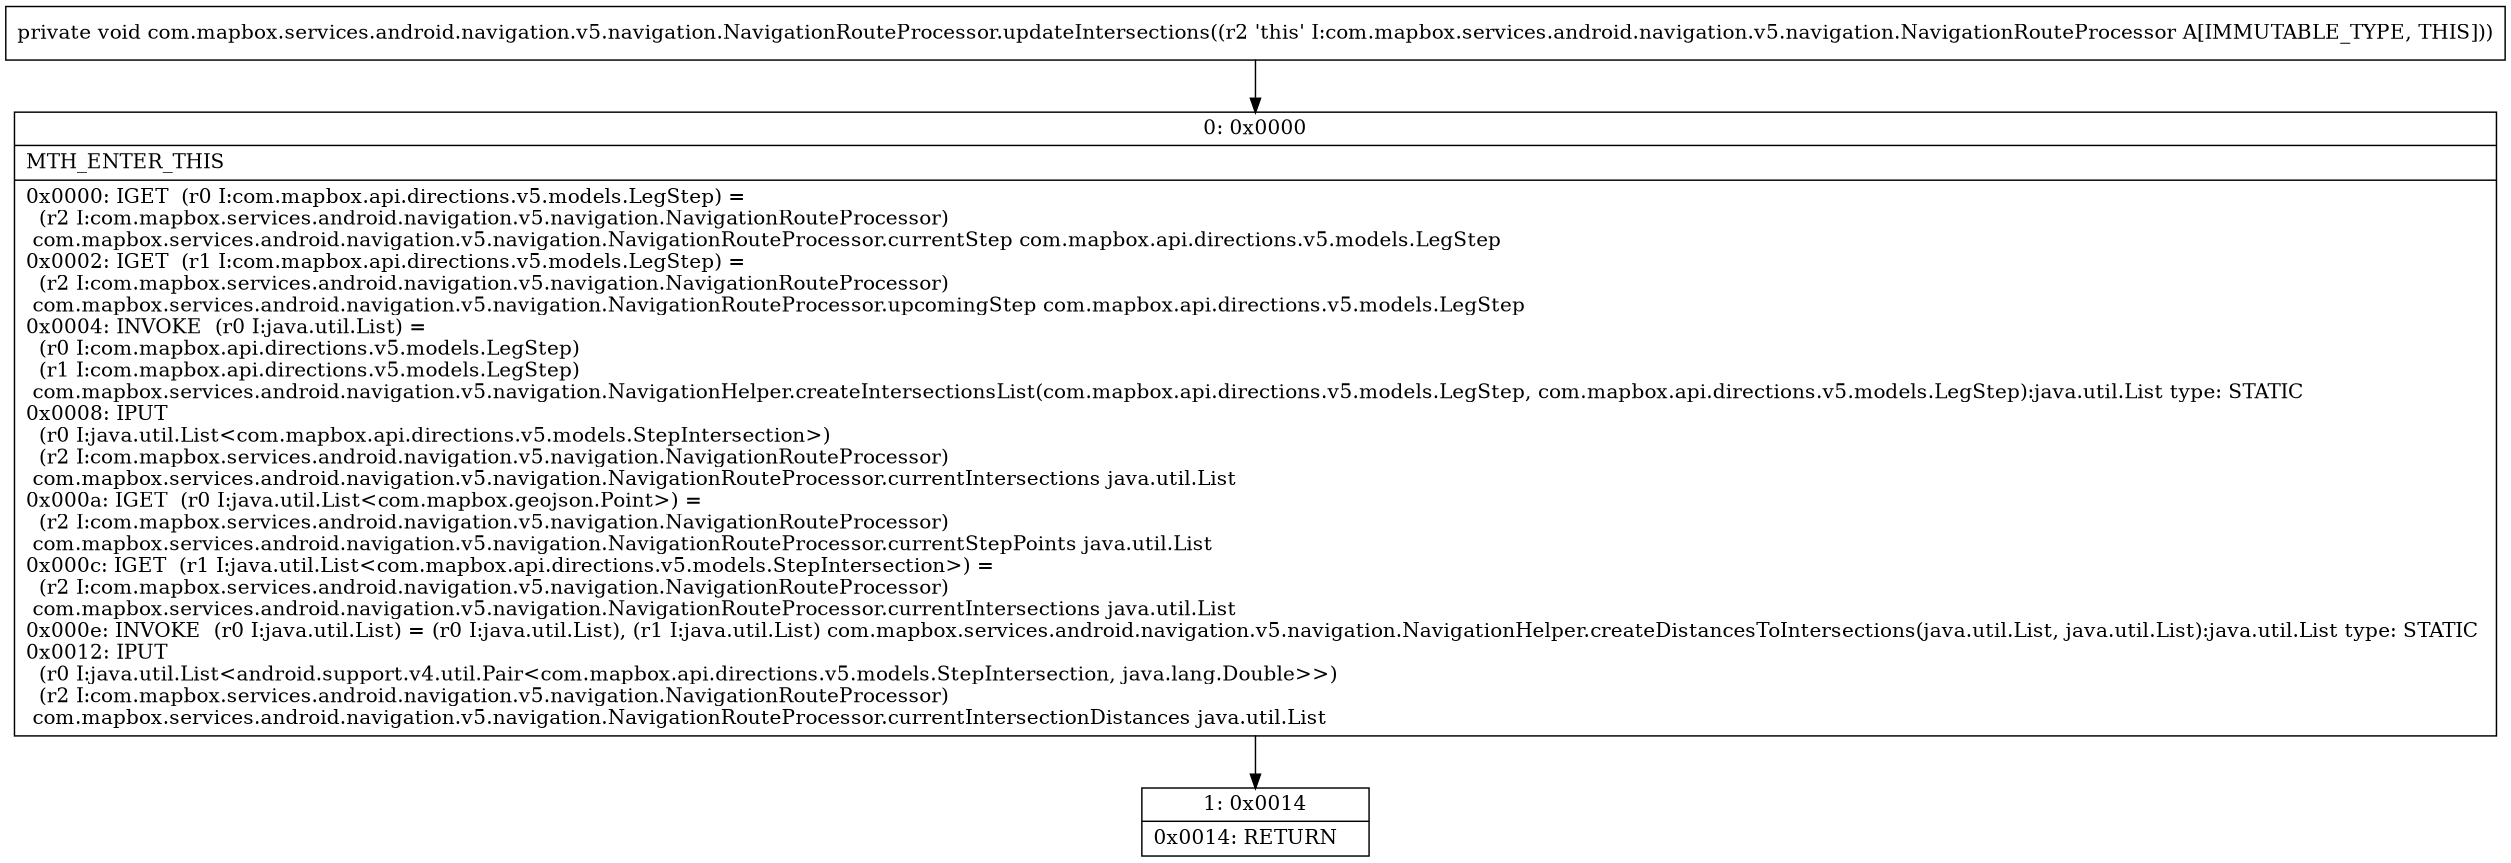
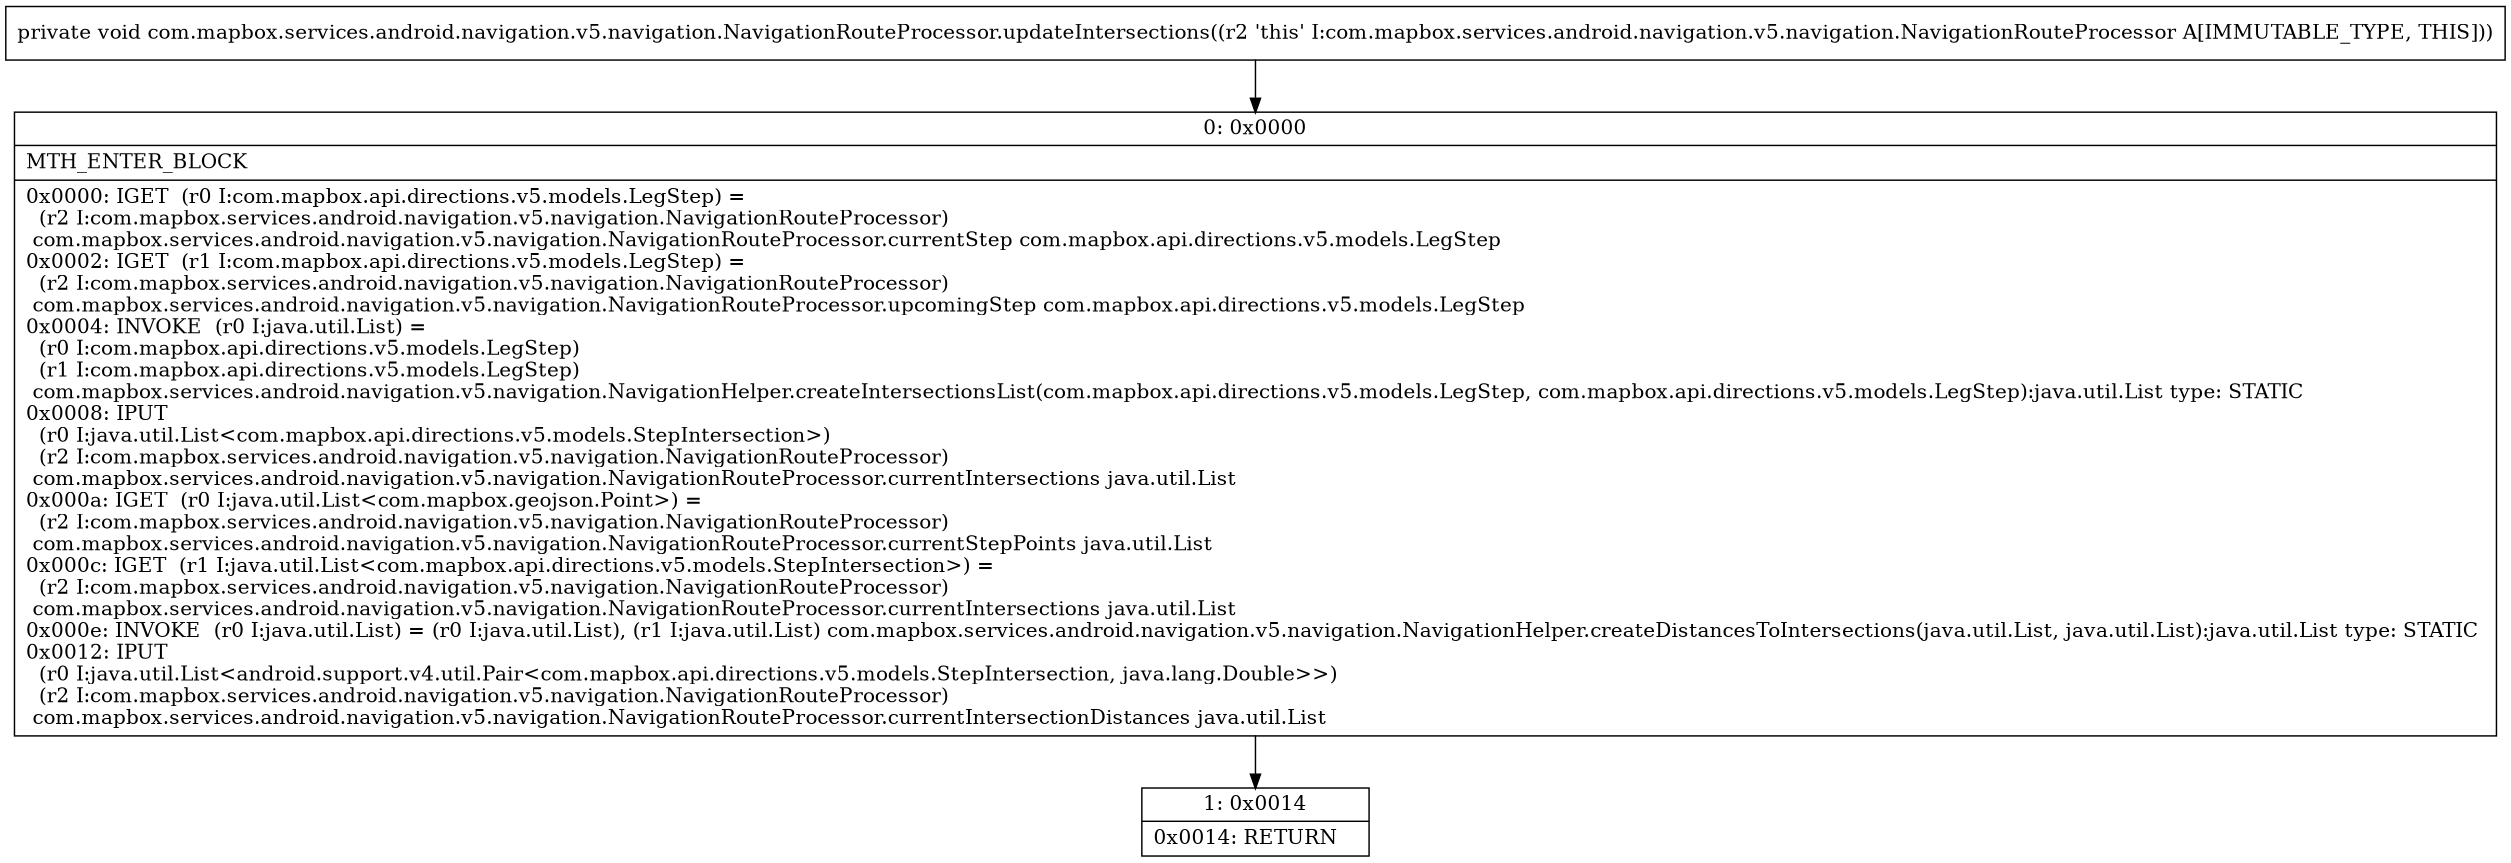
node "0: 0x0000": text "MTH_ENTER_THIS" -> "MTH_ENTER_BLOCK"
